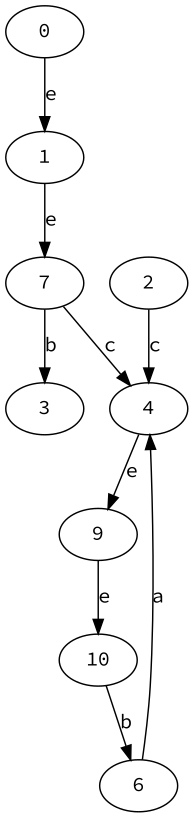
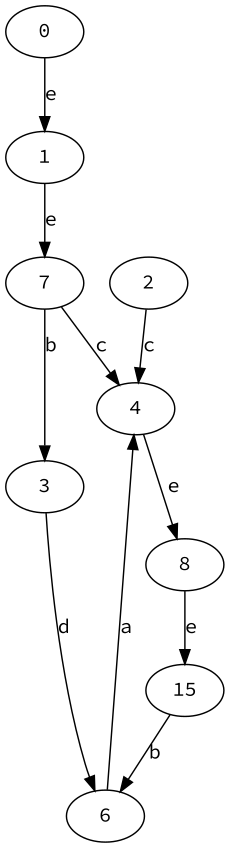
node "9": label "9" -> "8"
edge "3" -> "6": added, label "d"
node "10": label "10" -> "15"
